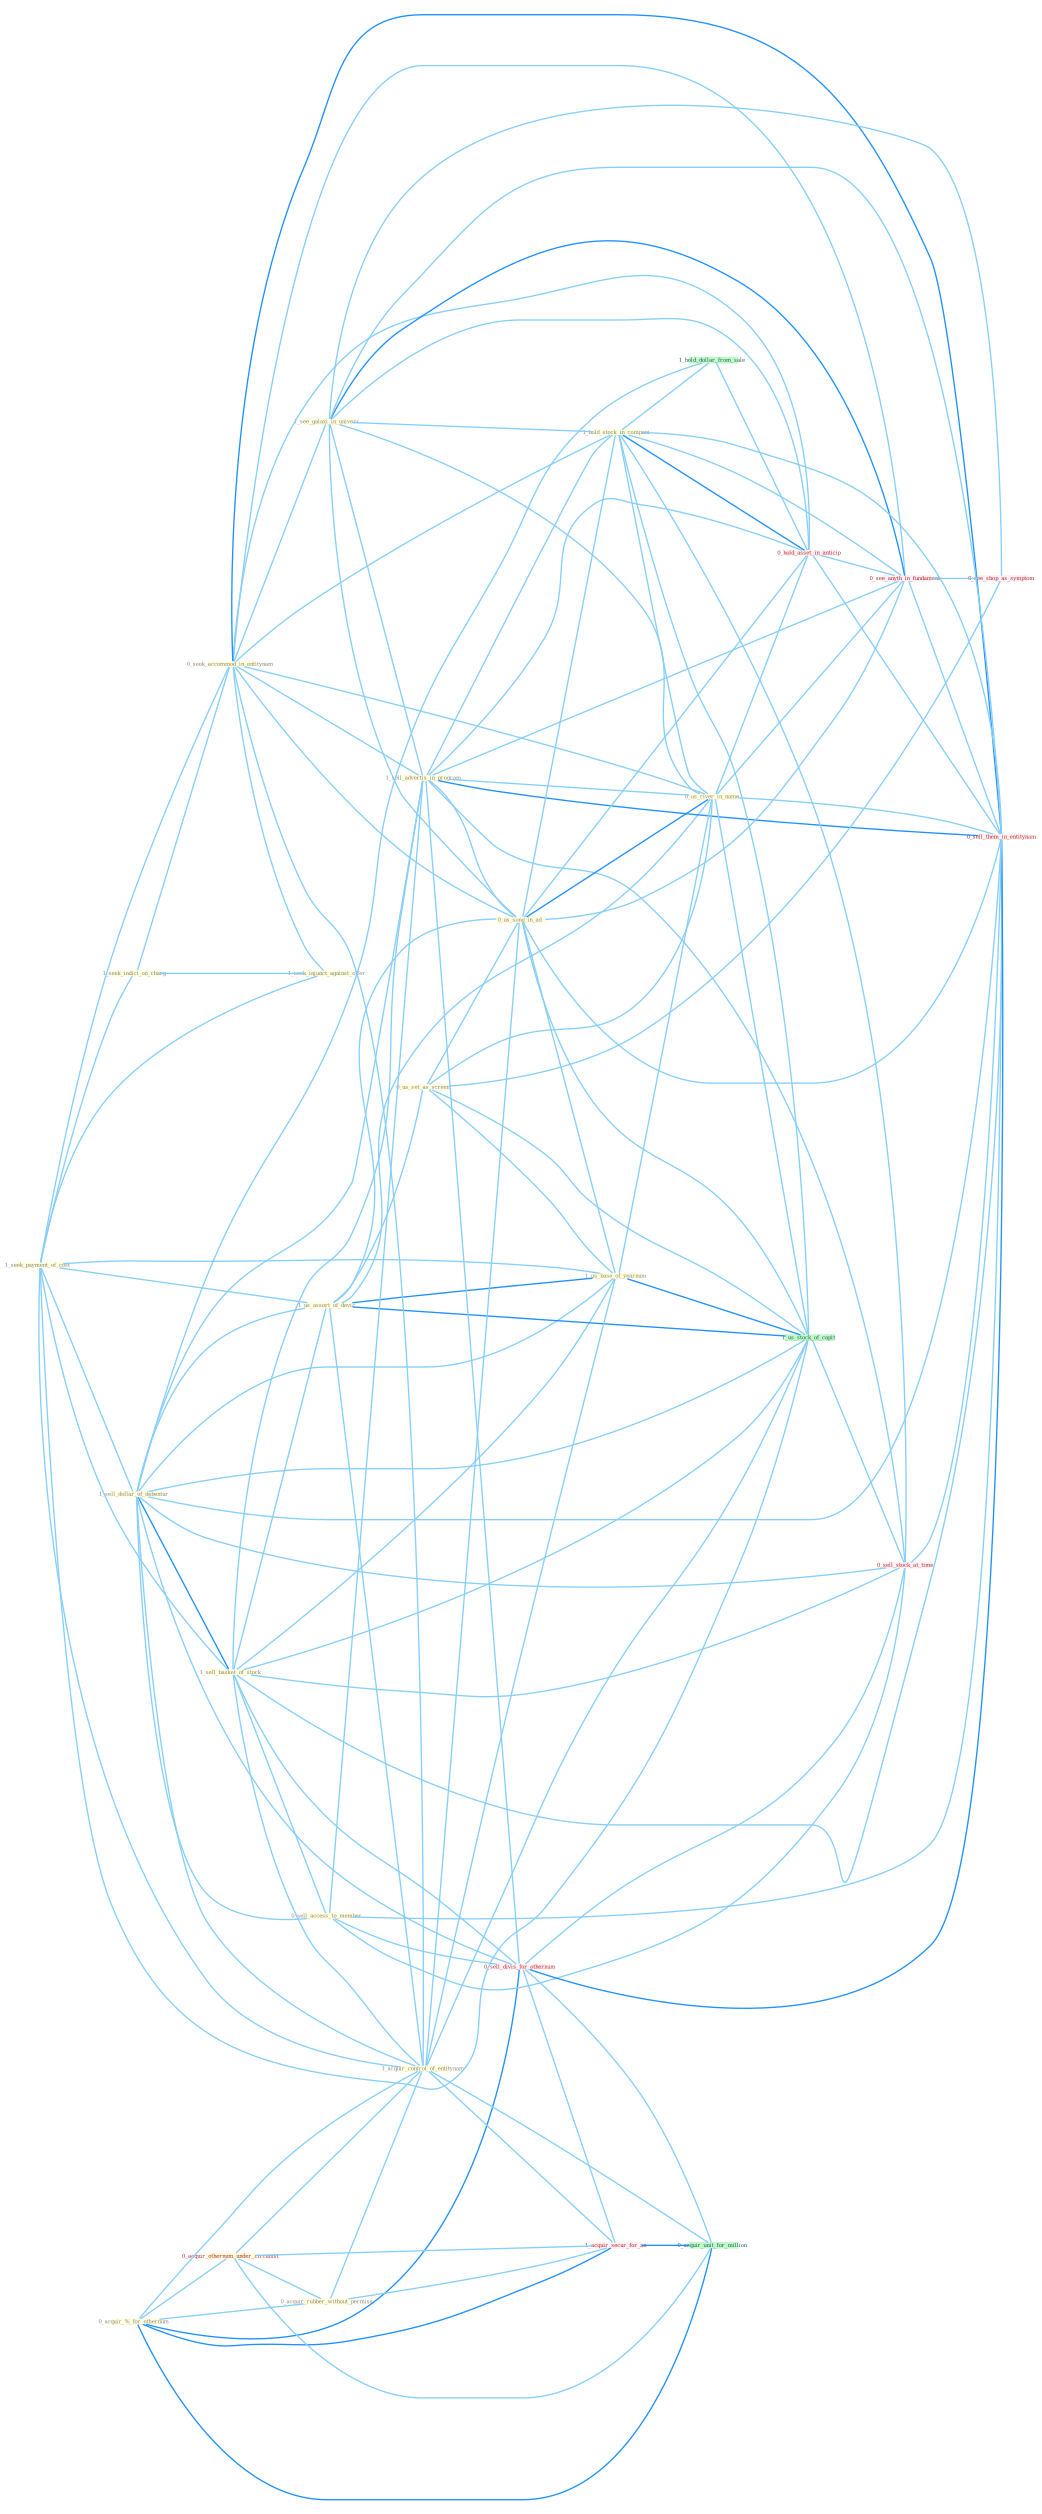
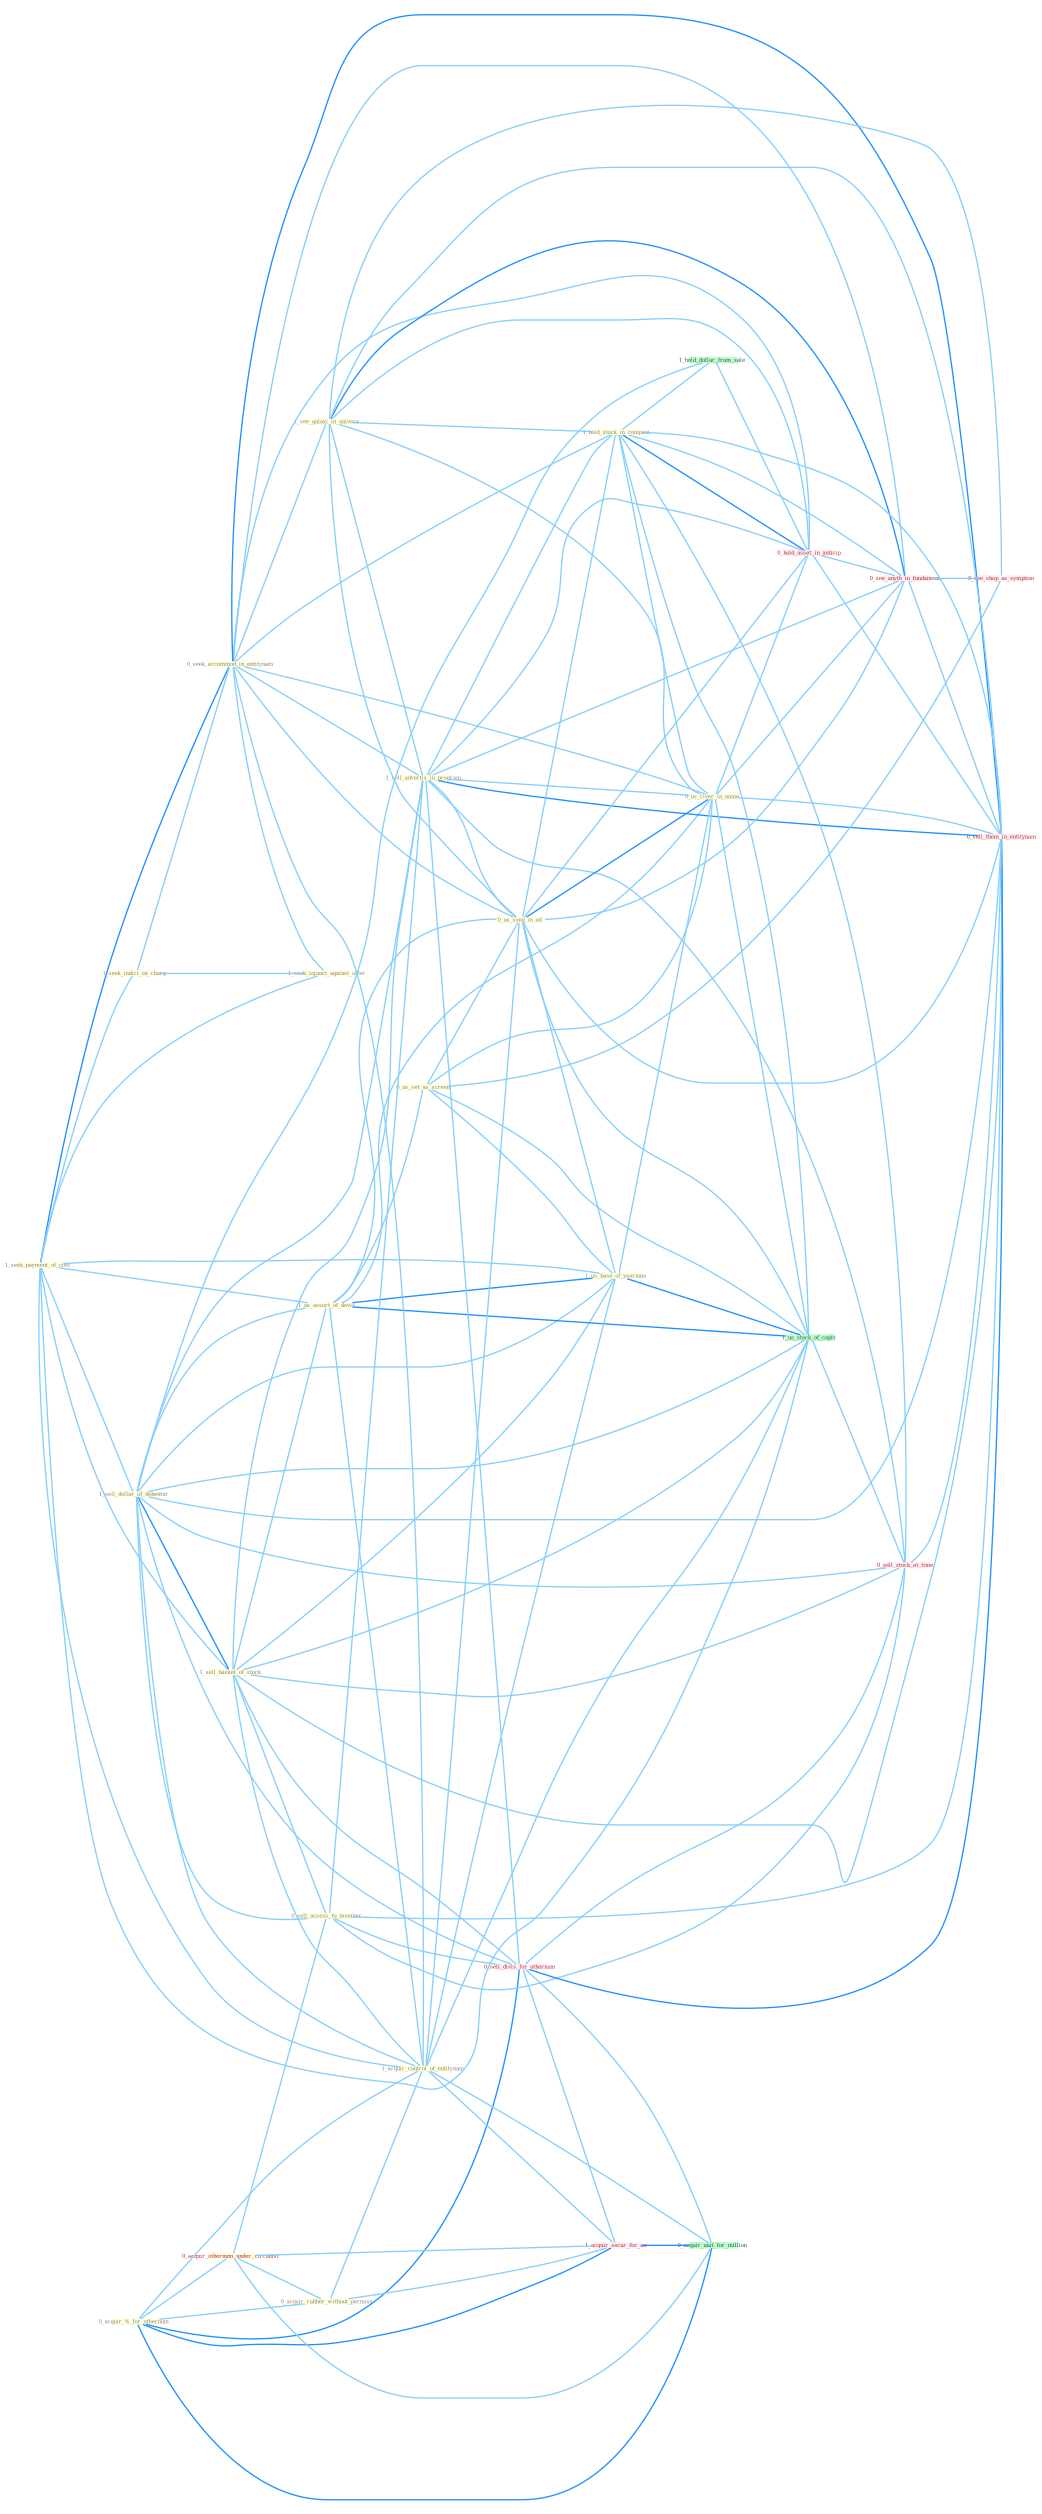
edge "0_seek_accommod_in_entitynam" -- "1_seek_payment_of_cost": color #87cefa -> #1e90ff
edge "1_acquir_control_of_entitynam" -- "0_acquir_othernum_under_circumst": now "0_sell_access_to_member" -- "0_acquir_othernum_under_circumst"
